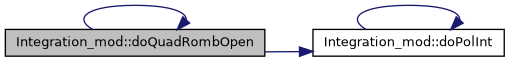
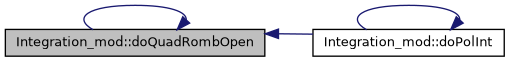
edge "Integration_mod::doQuadRombOpen" -> "Integration_mod::doPolInt": reversed
